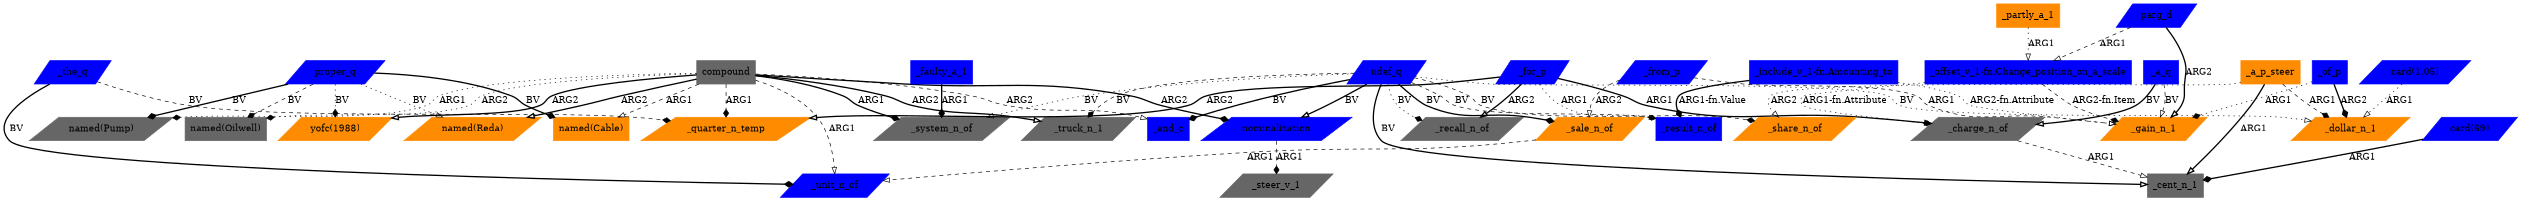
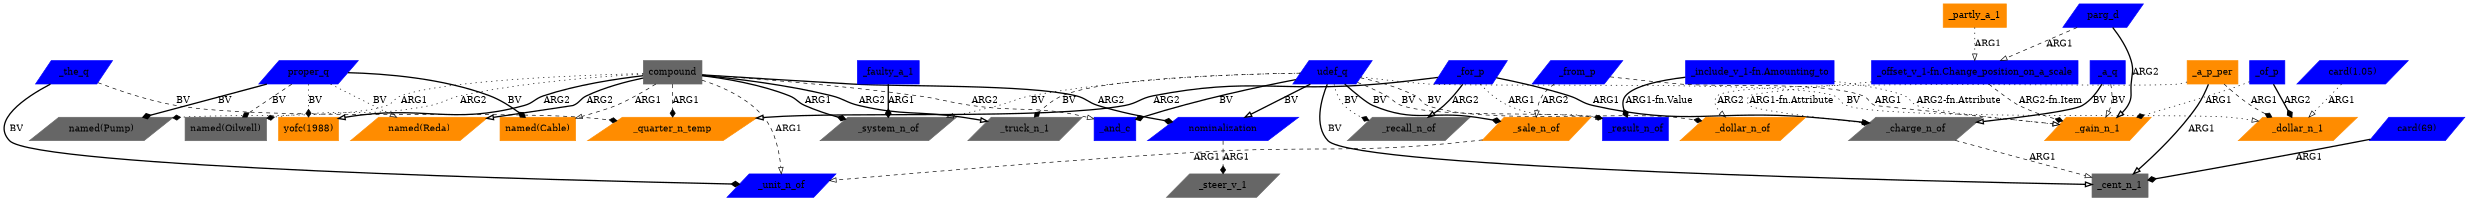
node "_a_p_steer": label "_a_p_steer" -> "_a_p_per"
node "yofc(1988)": shape parallelogram -> box
node "_share_n_of": label "_share_n_of" -> "_dollar_n_of"
